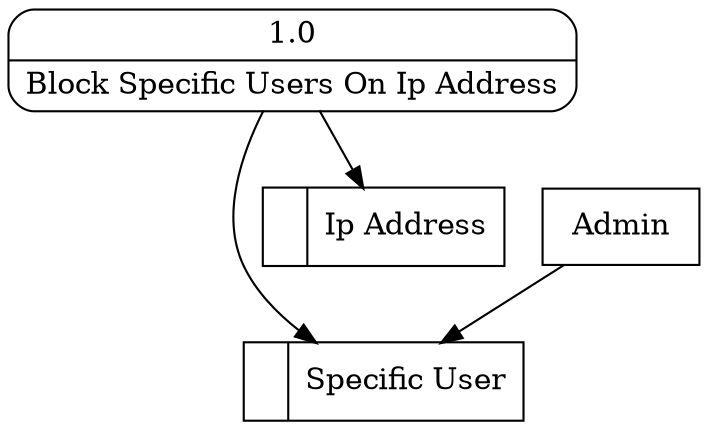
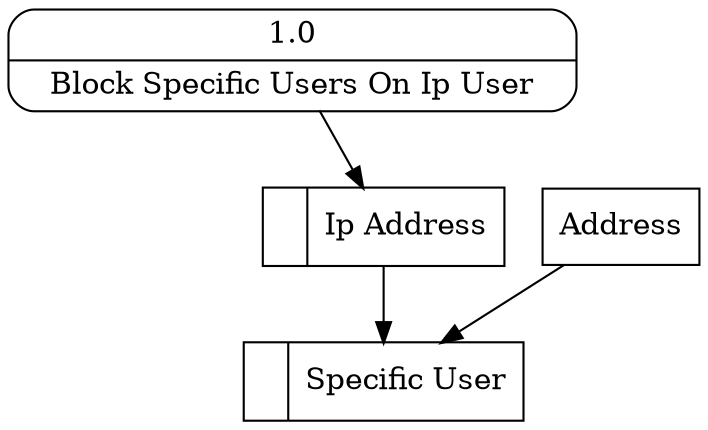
node "1.0": text "Block Specific Users On Ip Address" -> "Block Specific Users On Ip User"
node "Admin": label "Admin" -> "Address"
edge "1.0" -> "Specific User": now "Ip Address" -> "Specific User"
